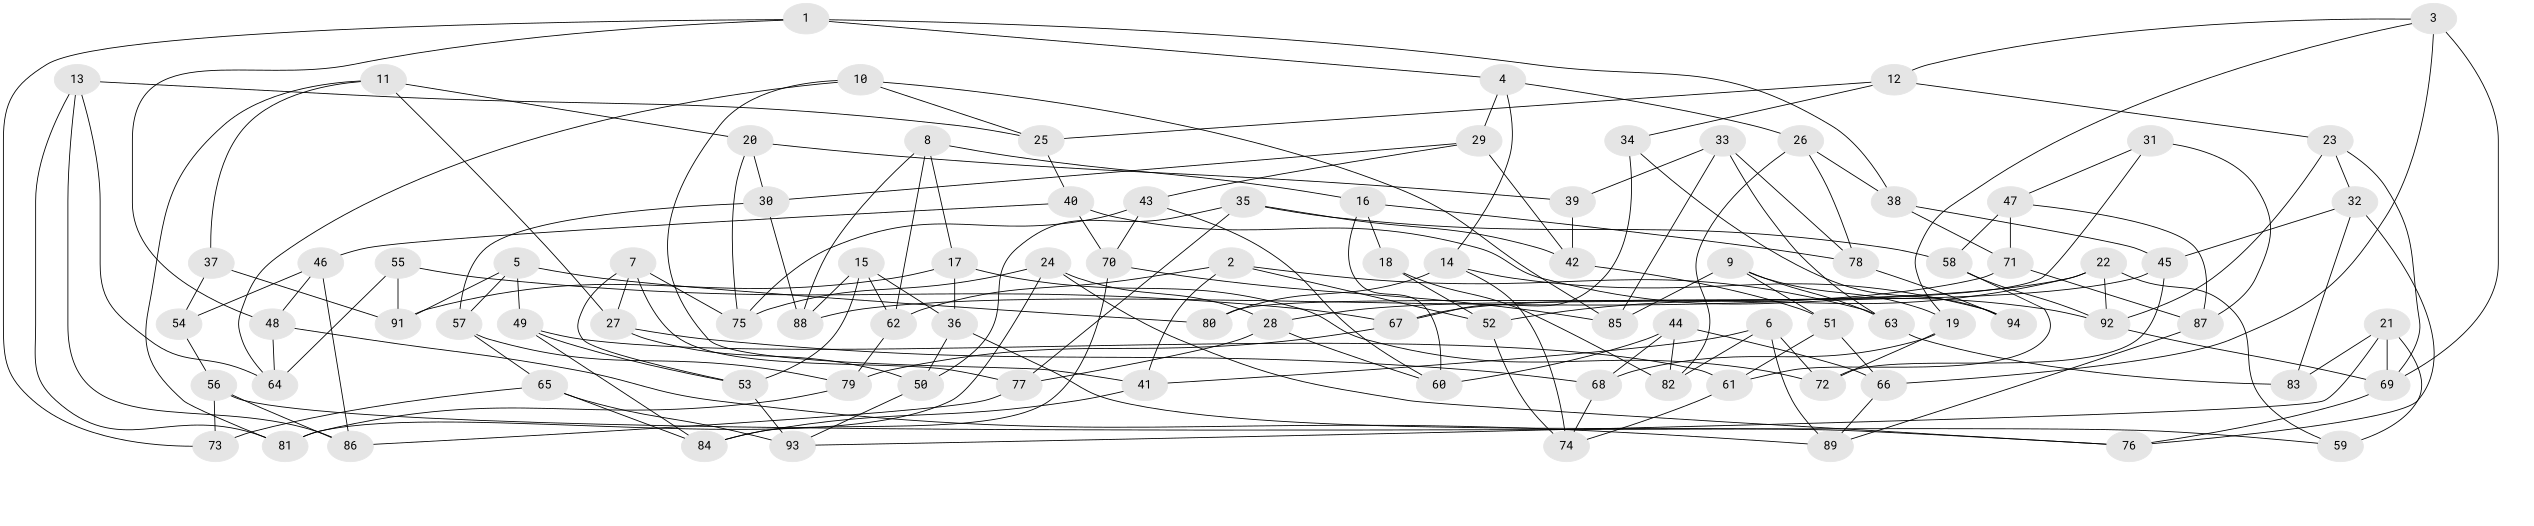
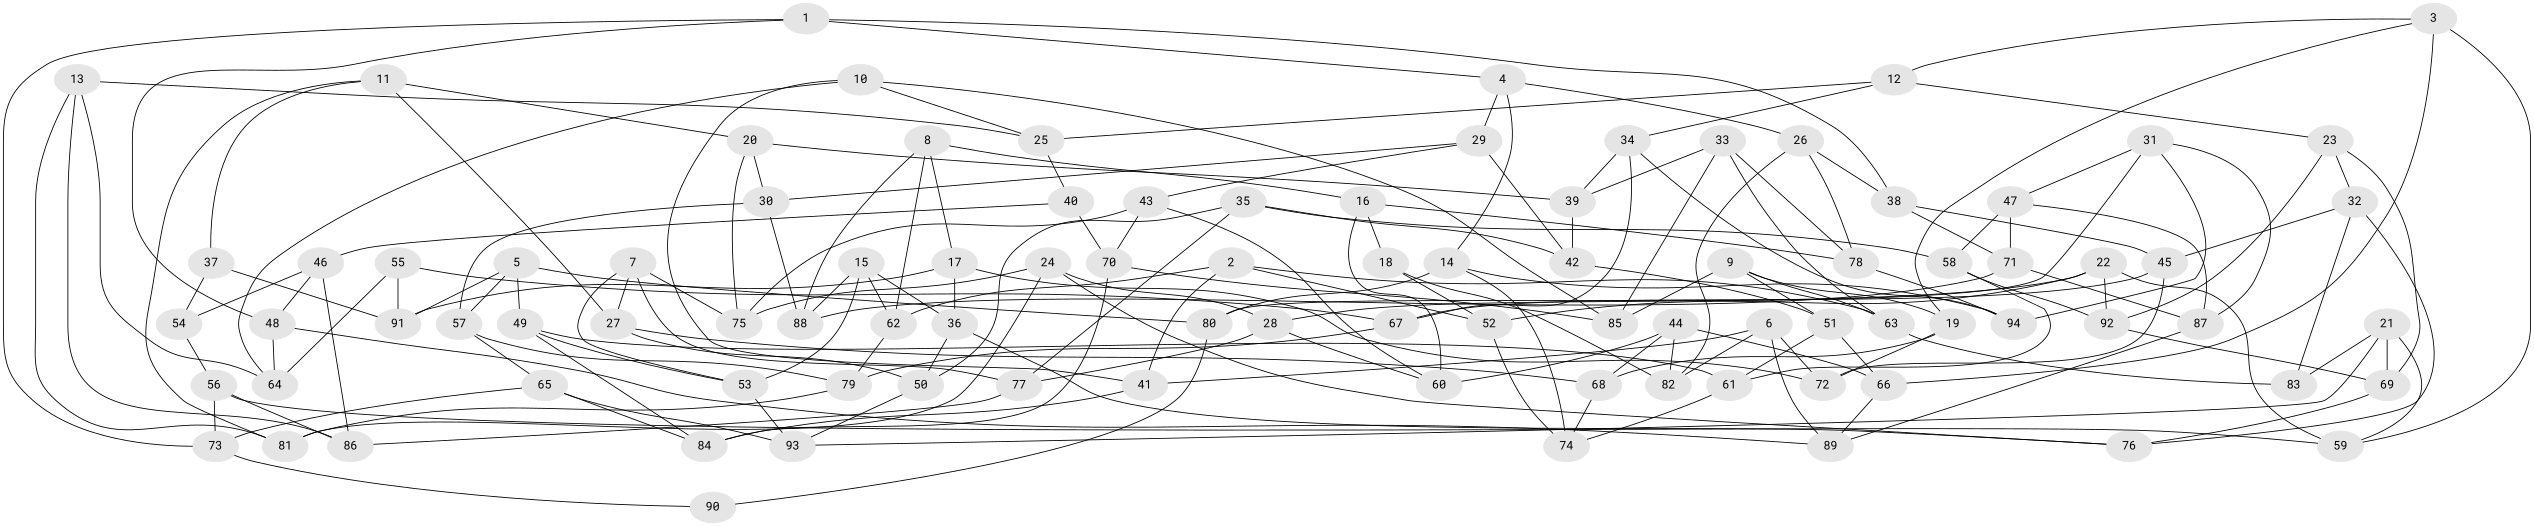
edge "34" -- "39": added
edge "3" -- "69": now "3" -- "59"
edge "31" -- "94": added
edge "40" -- "92": removed
node "90": added
